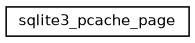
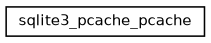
node "sqlite3_pcache_page": label "sqlite3_pcache_page" -> "sqlite3_pcache_pcache"
